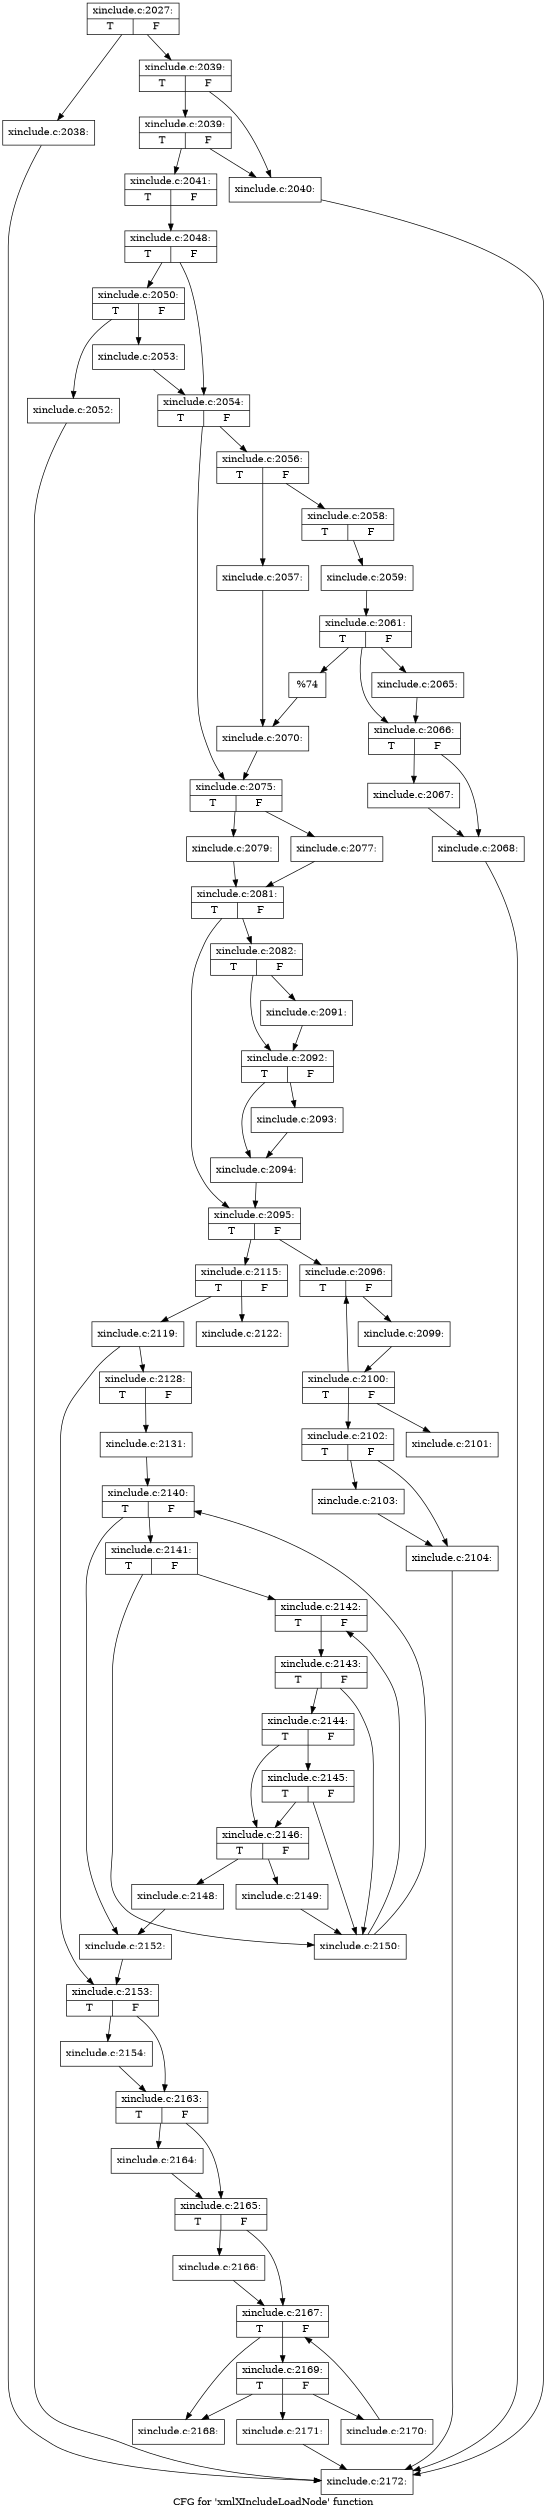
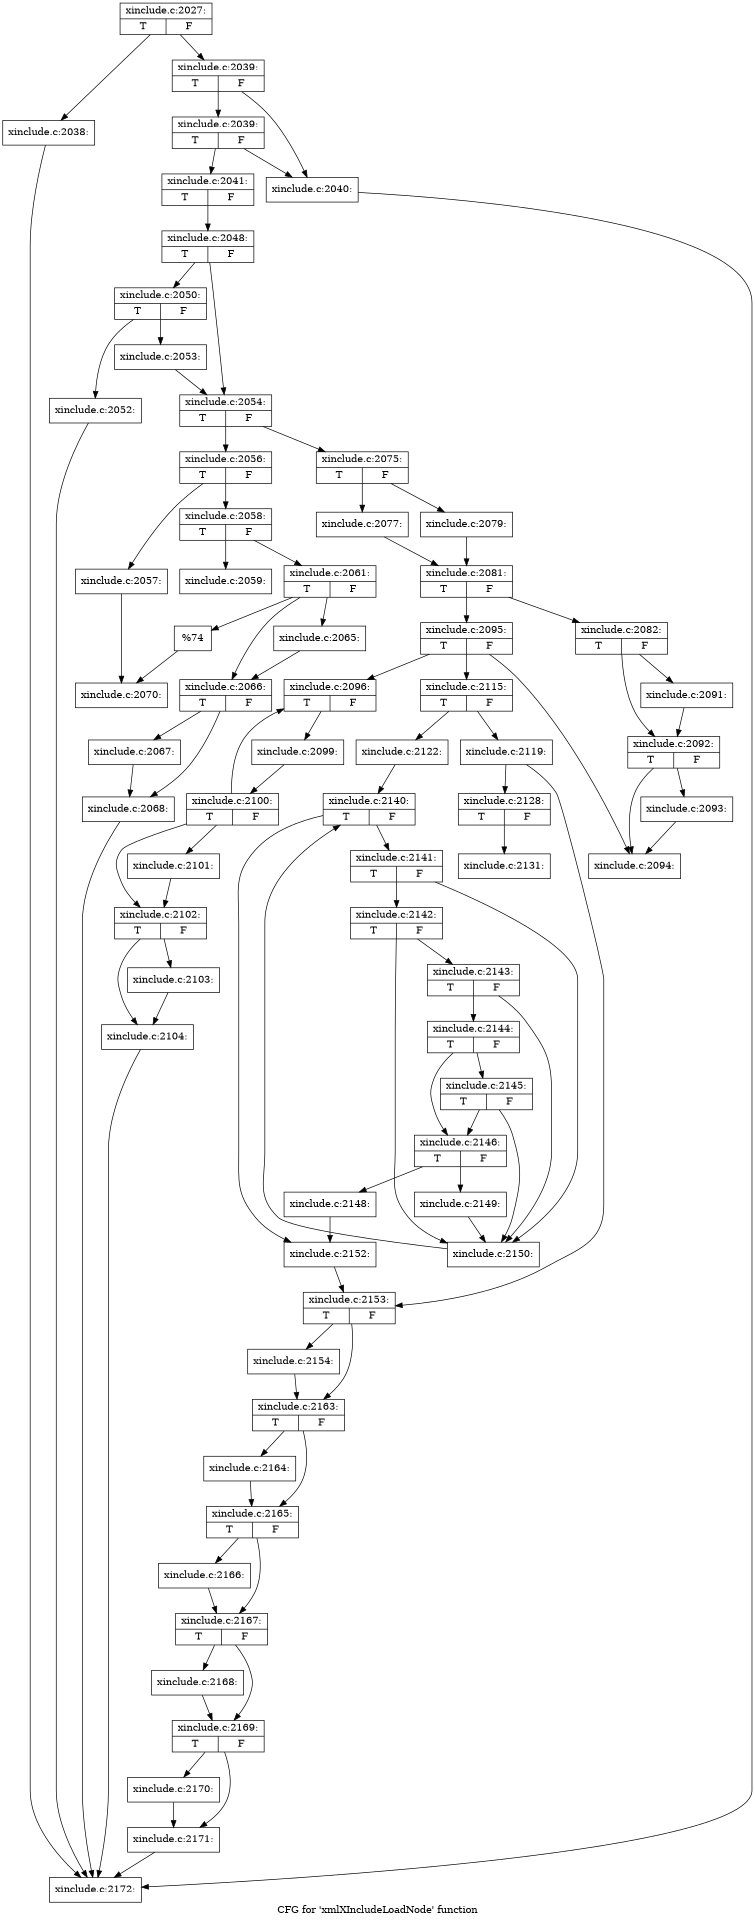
edge "xinclude.c:2059:" -> "xinclude.c:2061:": now "xinclude.c:2058:" -> "xinclude.c:2061:"
edge "xinclude.c:2070:" -> "xinclude.c:2075:": removed
edge "xinclude.c:2101:" -> "xinclude.c:2102:": added
edge "xinclude.c:2094:" -> "xinclude.c:2095:": reversed
edge "xinclude.c:2131:" -> "xinclude.c:2140:": now "xinclude.c:2122:" -> "xinclude.c:2140:"
edge "xinclude.c:2150:" -> "xinclude.c:2142:": reversed
edge "xinclude.c:2170:" -> "xinclude.c:2167:": now "xinclude.c:2170:" -> "xinclude.c:2171:"
edge "xinclude.c:2169:" -> "xinclude.c:2168:": reversed
